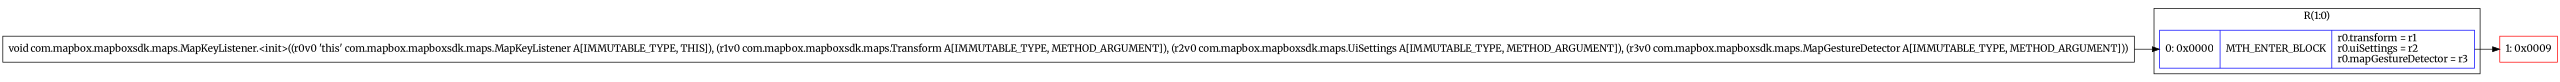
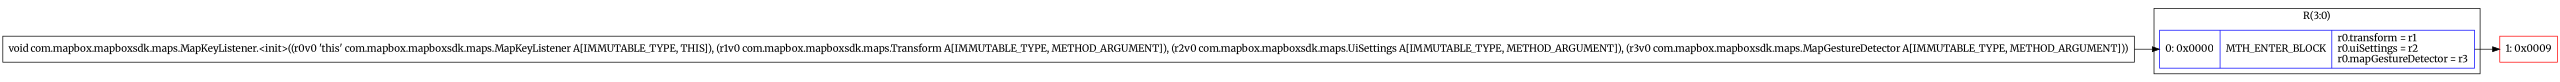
cluster "R(1:0)": label "R(1:0)" -> "R(3:0)"
